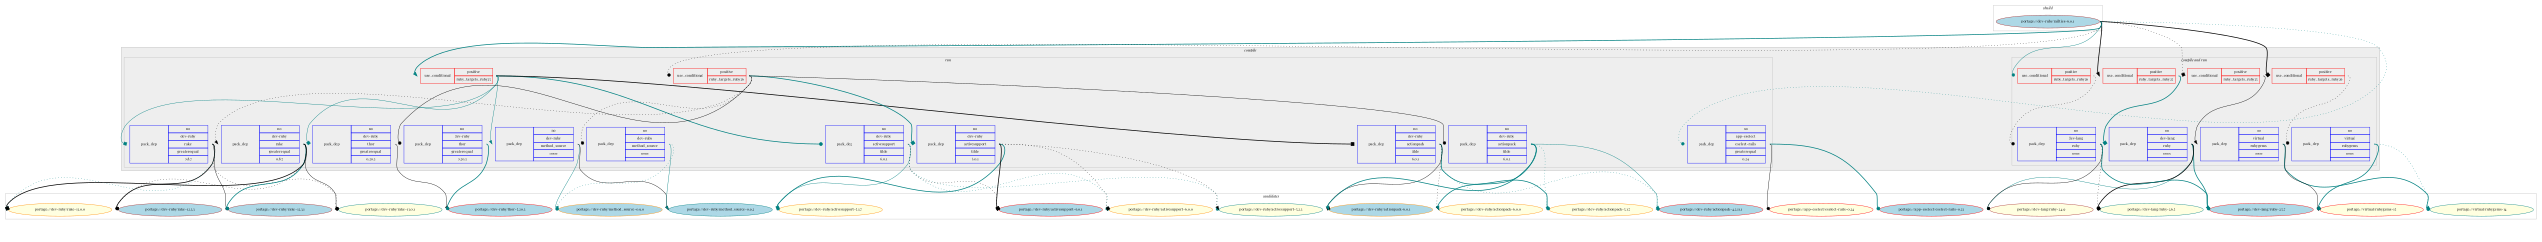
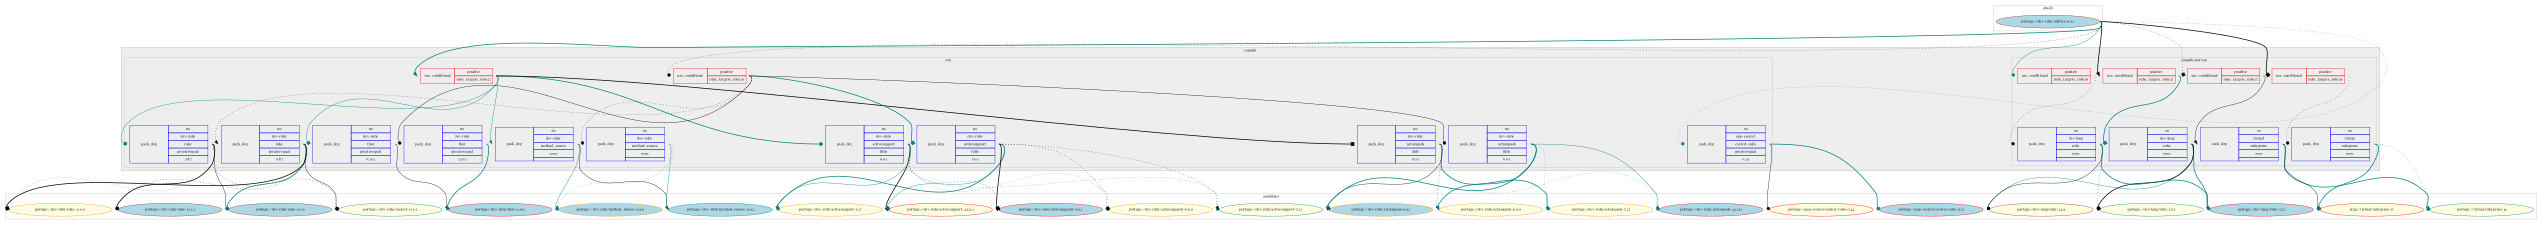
node "portage://dev-ruby/rake-13.0.1": label "portage://dev-ruby/rake-13.0.1" -> "portage://dev-ruby/eselect-13.0.1"
node "portage://dev-ruby/thor-5.20.3": label "portage://dev-ruby/thor-5.20.3" -> "portage://dev-ruby/thor-0.20.3"
node "portage://dev-ruby/activesupport-4.2.11.1": added
node "portage://dev-ruby/activesupport-6.0.0": label "portage://dev-ruby/activesupport-6.0.0" -> "portage://dev-ruby/activesupport-6.6.0"
node "portage://virtual/rubygems-15": label "portage://virtual/rubygems-15" -> "lang://virtual/rubygems-15"
